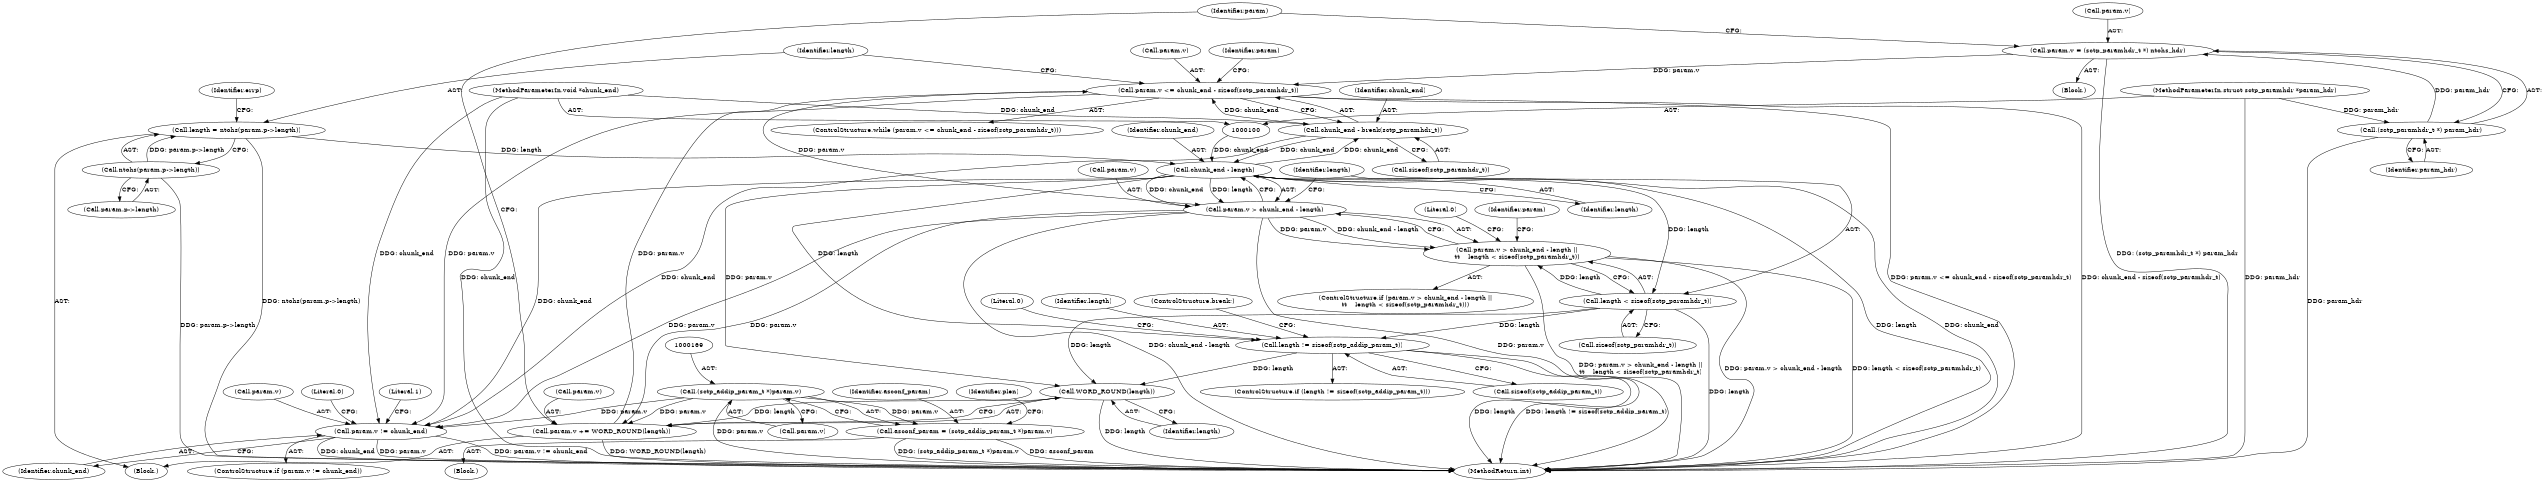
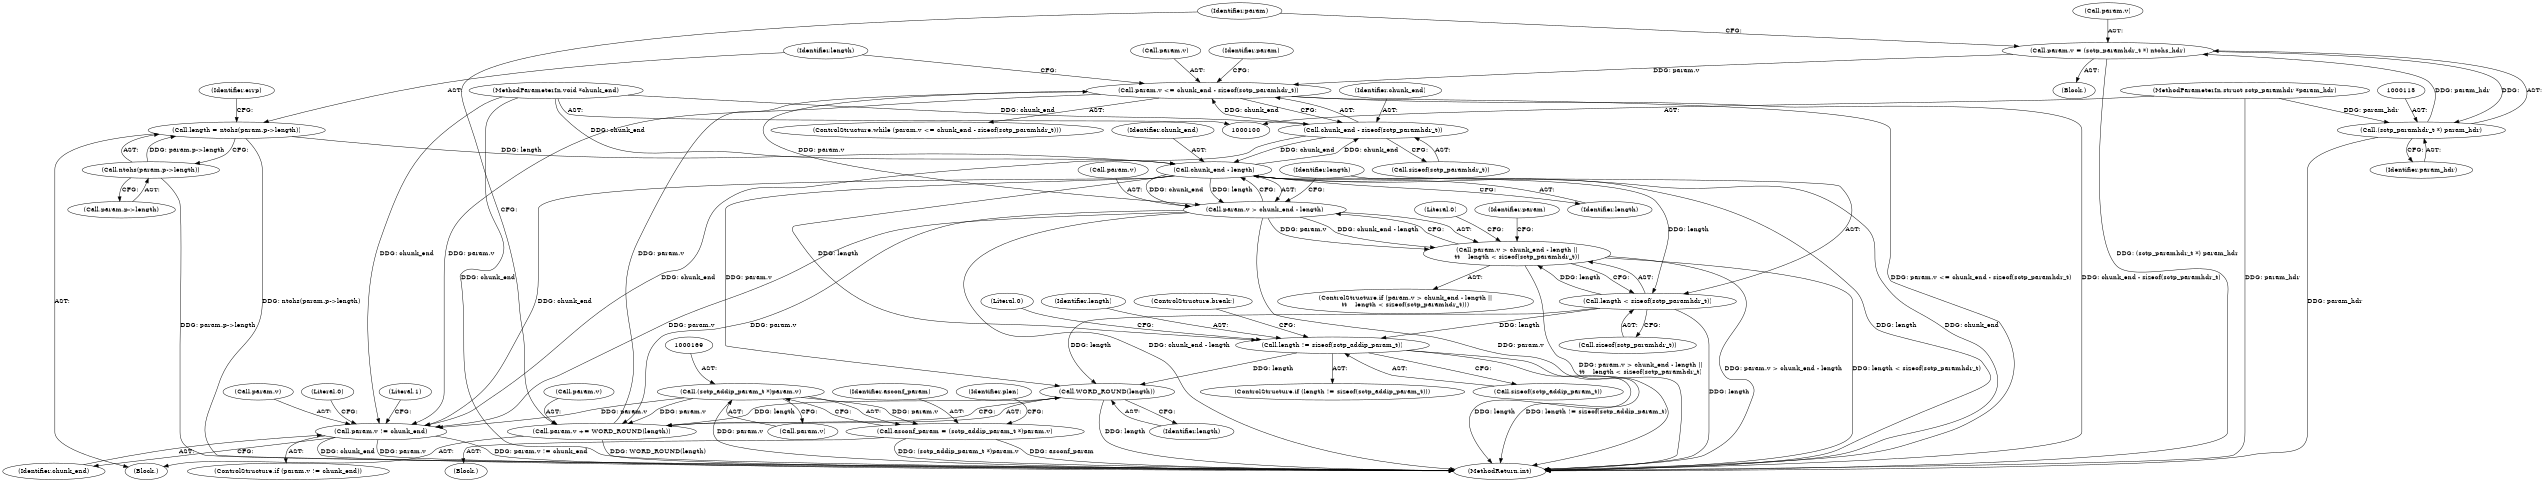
node "1000115": added
edge "(Call,param.v = (sctp_paramhdr_t *) ntohs_hdr)" -> "(Call,(sctp_paramhdr_t *) param_hdr)": label "CFG: " -> "DDG: "
node "(Call,chunk_end - break(sctp_paramhdr_t))": label "(Call,chunk_end - break(sctp_paramhdr_t))" -> "(Call,chunk_end - sizeof(sctp_paramhdr_t))"
edge "1000100" -> "(Call,chunk_end - length)": now "(MethodParameterIn,void *chunk_end)" -> "(Call,chunk_end - length)"
